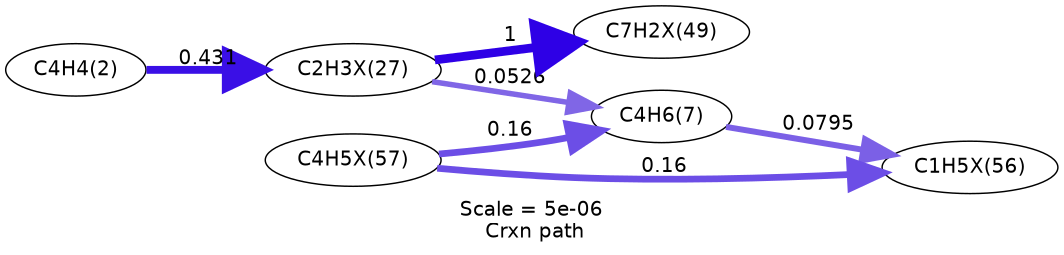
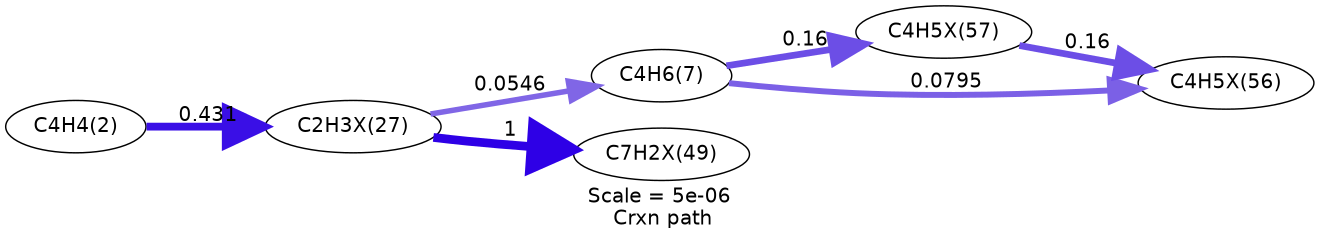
edge "C2H3X(27)" -> "C4H6(7)": label " 0.0526" -> " 0.0546"
edge "C4H5X(57)" -> "C4H6(7)": reversed
node "C1H5X(56)": label "C1H5X(56)" -> "C4H5X(56)"
